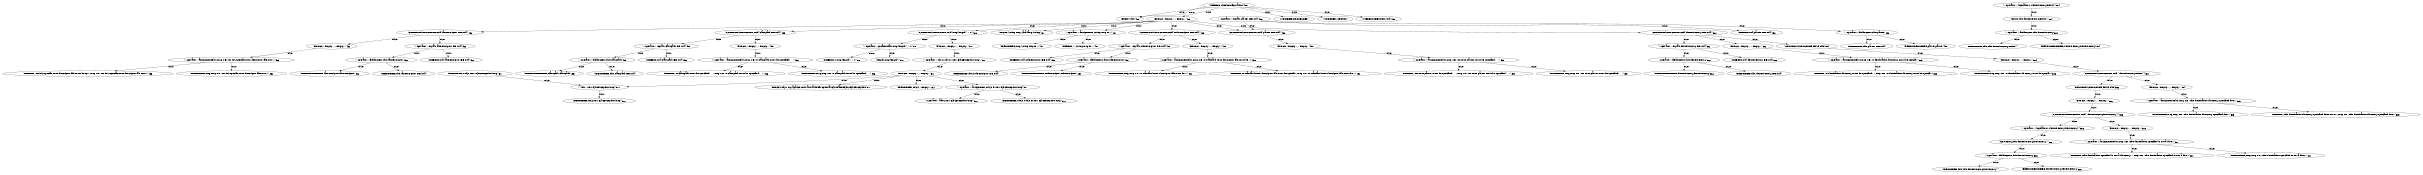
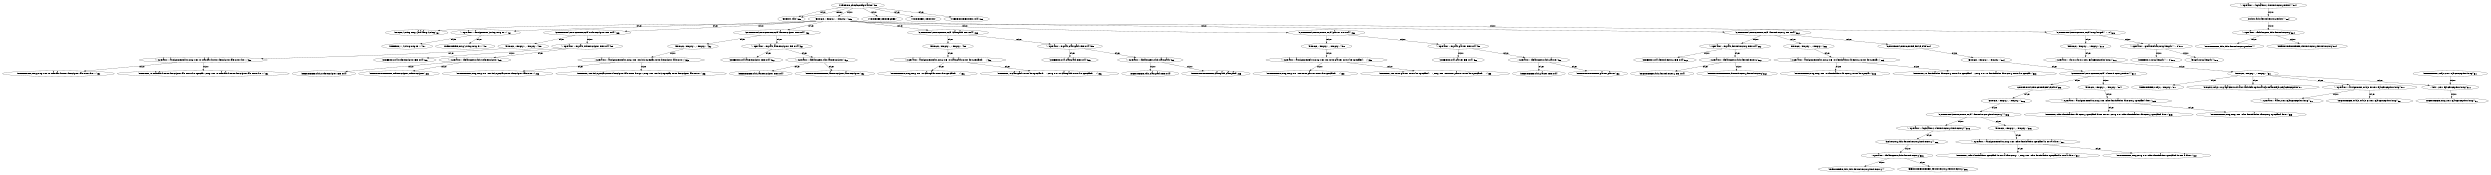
edge "(<operator>.equals,parser == null)" -> "(CONTROL_STRUCTURE,IF,if (parser == null))": reversed
edge "(<operator>.greaterThan,msg.length() > 0)" -> "(LITERAL,0,msg.length() > 0)": label "DDG: " -> "AST: "
